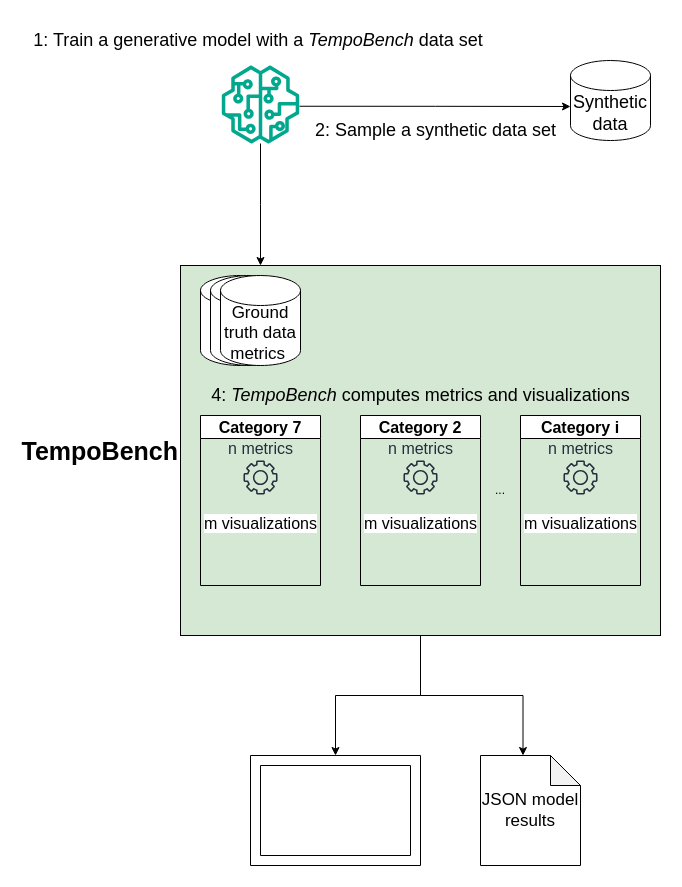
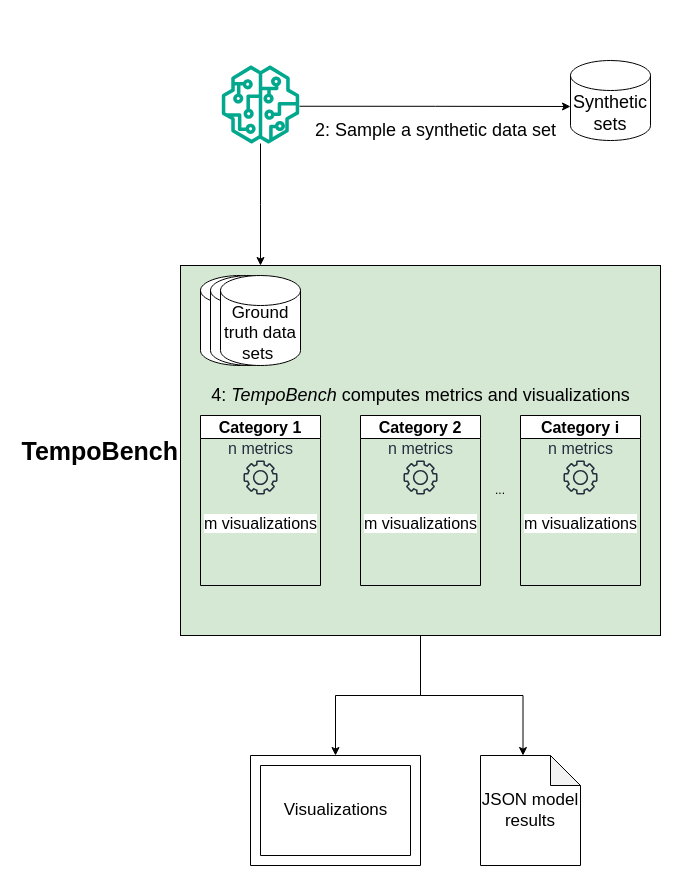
node "1: Train a generative model with a TempoBench data set": removed
node "Synthetic data": label "Synthetic data" -> "Synthetic sets"
node "Ground truth data metrics": label "Ground truth data metrics" -> "Ground truth data sets"
node "Category 7": label "Category 7" -> "Category 1"
node "Visualizations": added
